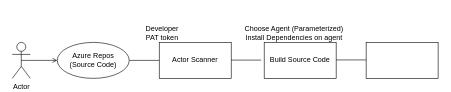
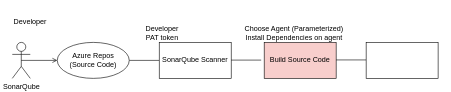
node "Developer": added
node "Actor Scanner": label "Actor Scanner" -> "SonarQube Scanner"
node "Build Source Code": fillcolor #ffffff -> #f8cecc
node "Actor": label "Actor" -> "SonarQube"
